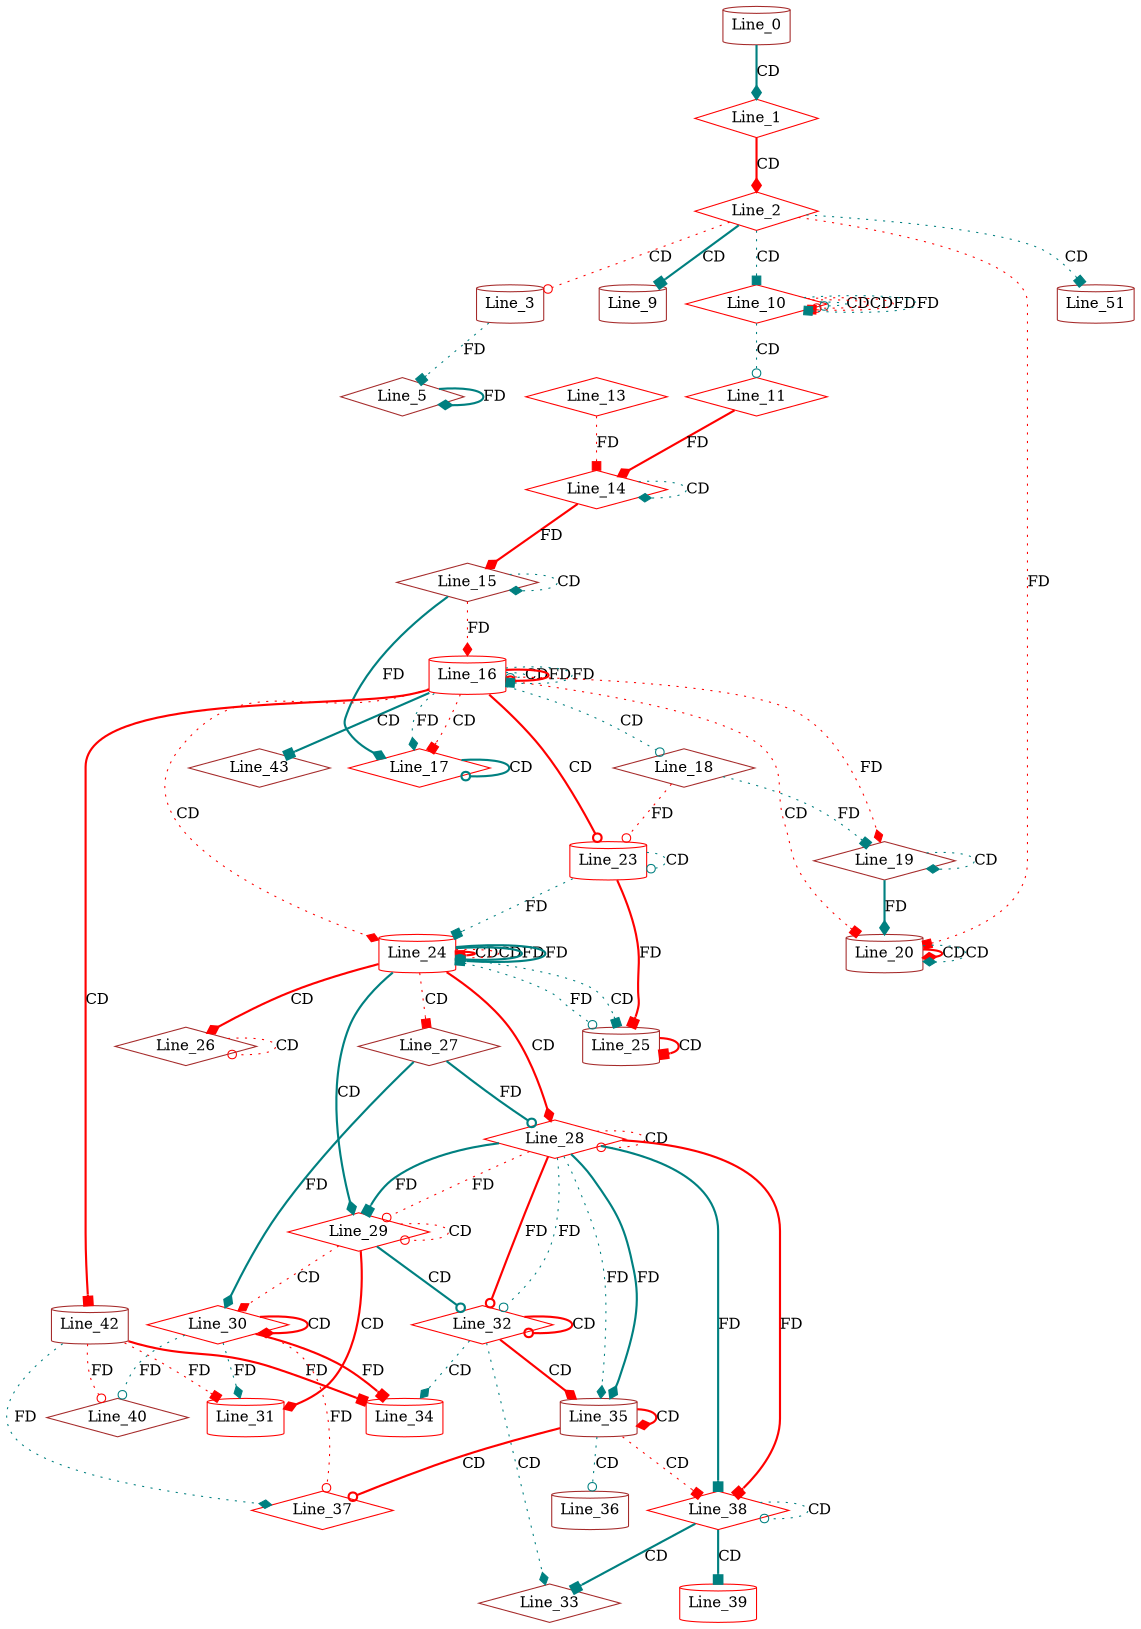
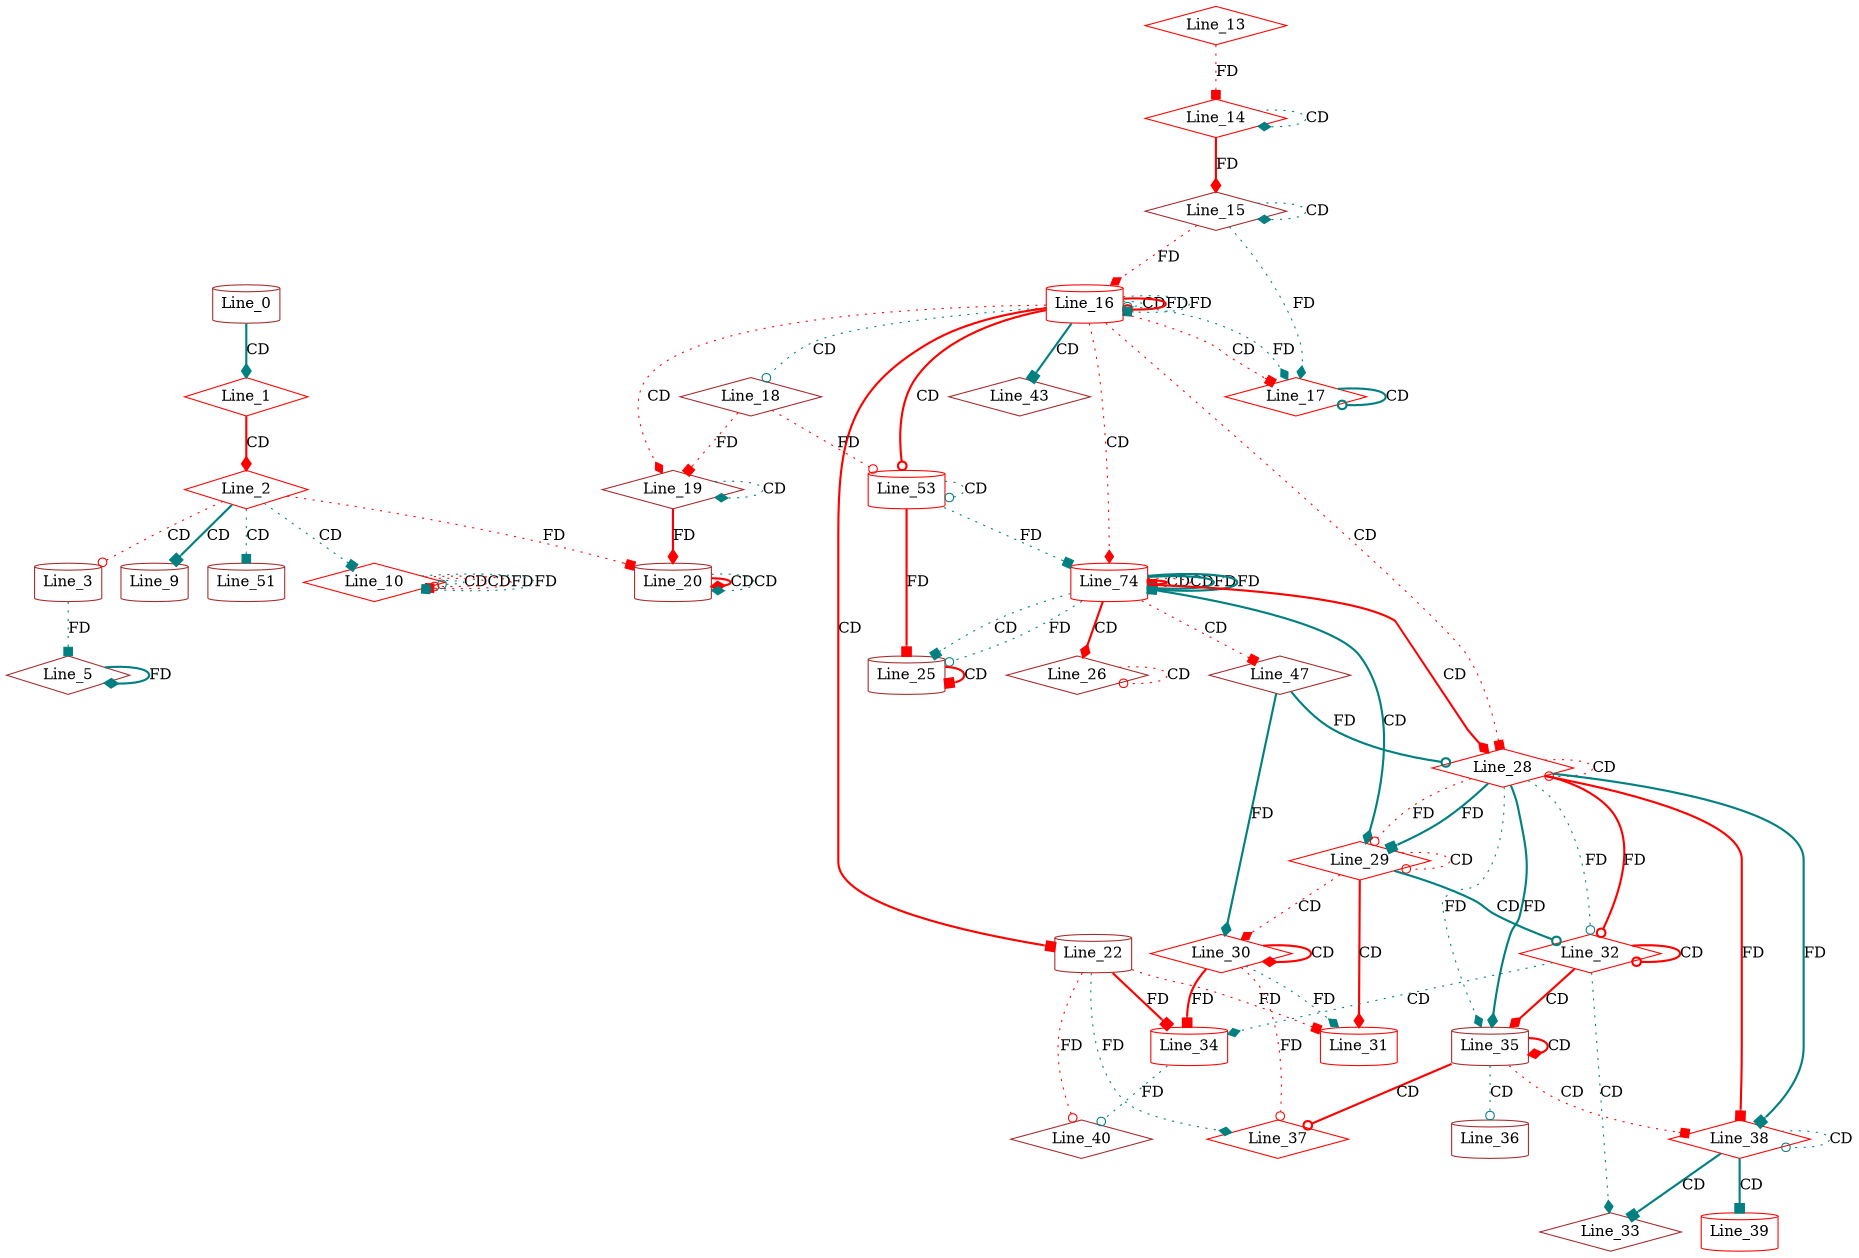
node "Line_11": removed
edge "Line_15" -> "Line_17": style bold -> dotted
edge "Line_16" -> "Line_20": now "Line_16" -> "Line_28"
edge "Line_16" -> "Line_19": label "FD" -> "CD"
edge "Line_18" -> "Line_19": color teal -> red
node "Line_23": label "Line_23" -> "Line_53"
edge "Line_19" -> "Line_20": color teal -> red
node "Line_24": label "Line_24" -> "Line_74"
node "Line_27": label "Line_27" -> "Line_47"
node "Line_42": label "Line_42" -> "Line_22"
edge "Line_30" -> "Line_40": now "Line_34" -> "Line_40"
